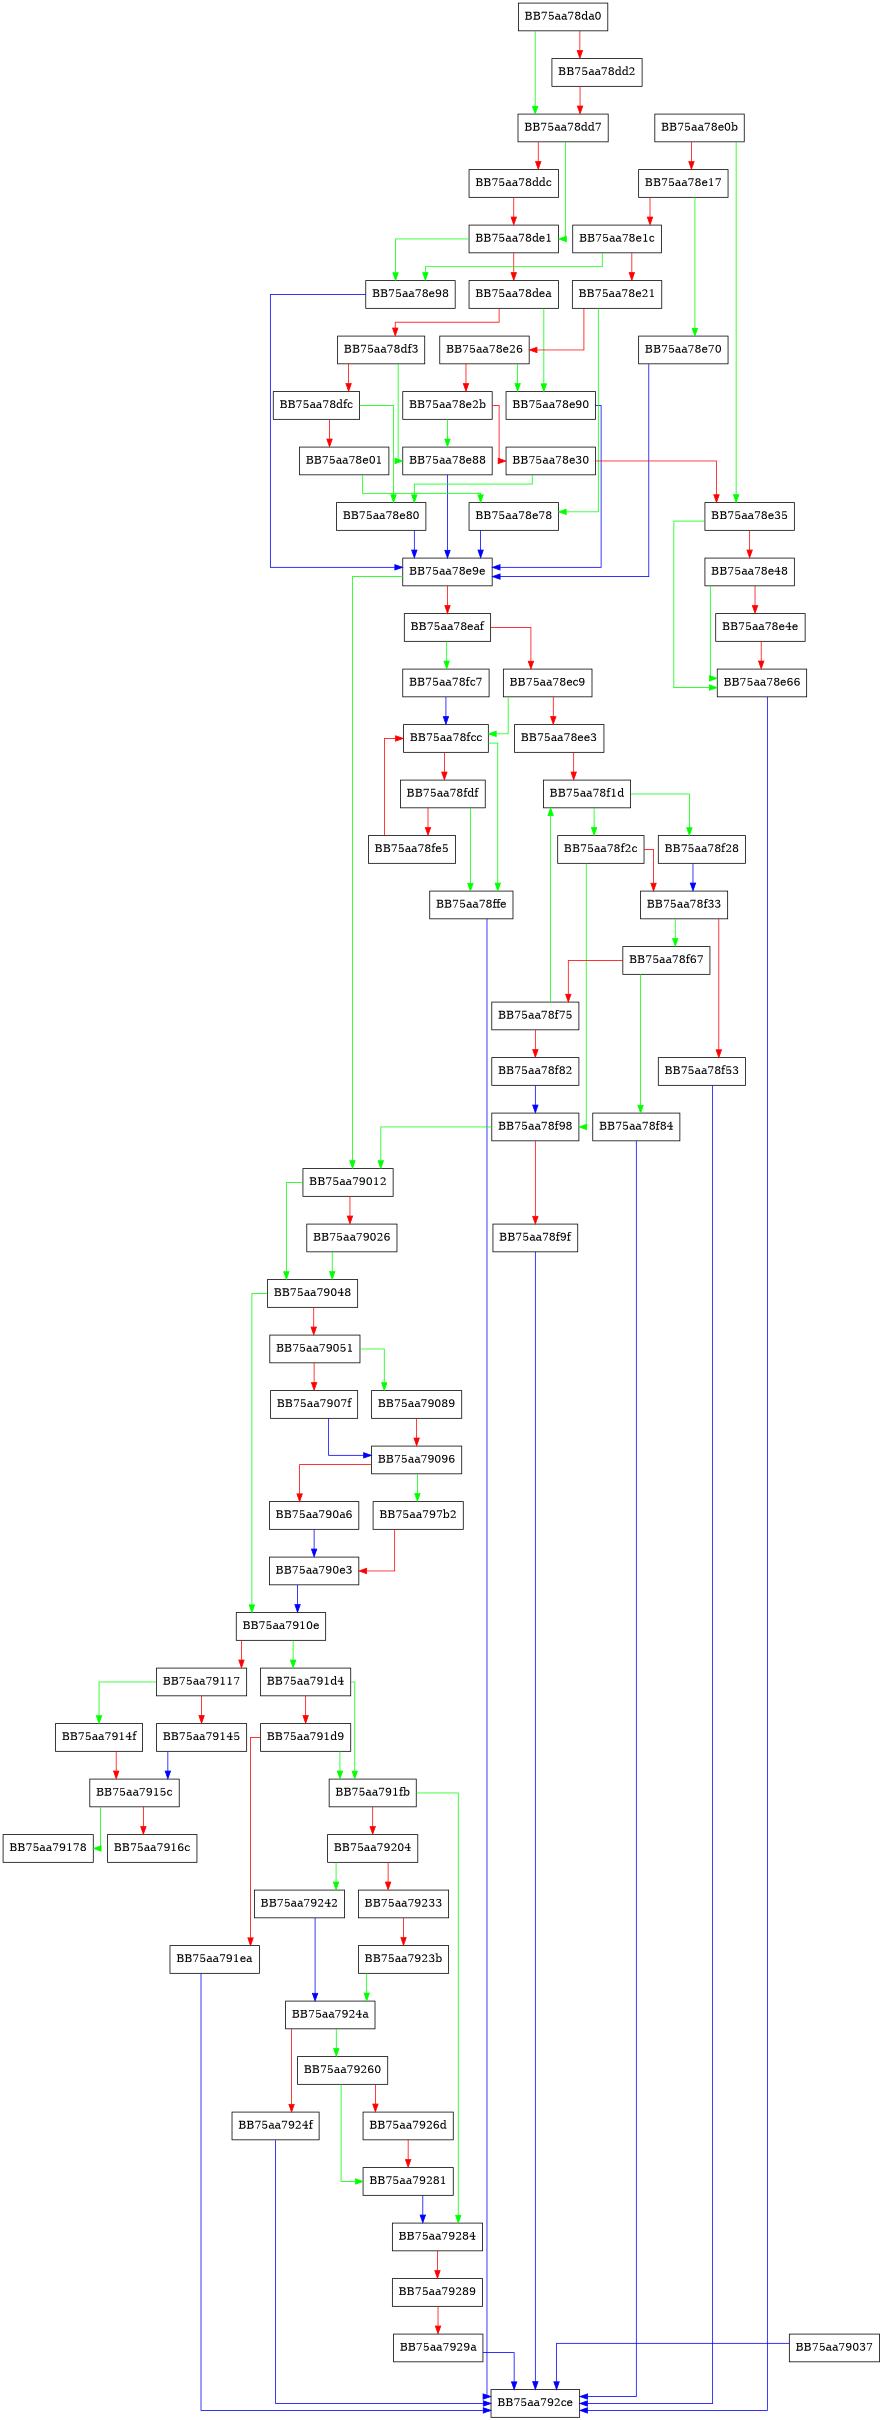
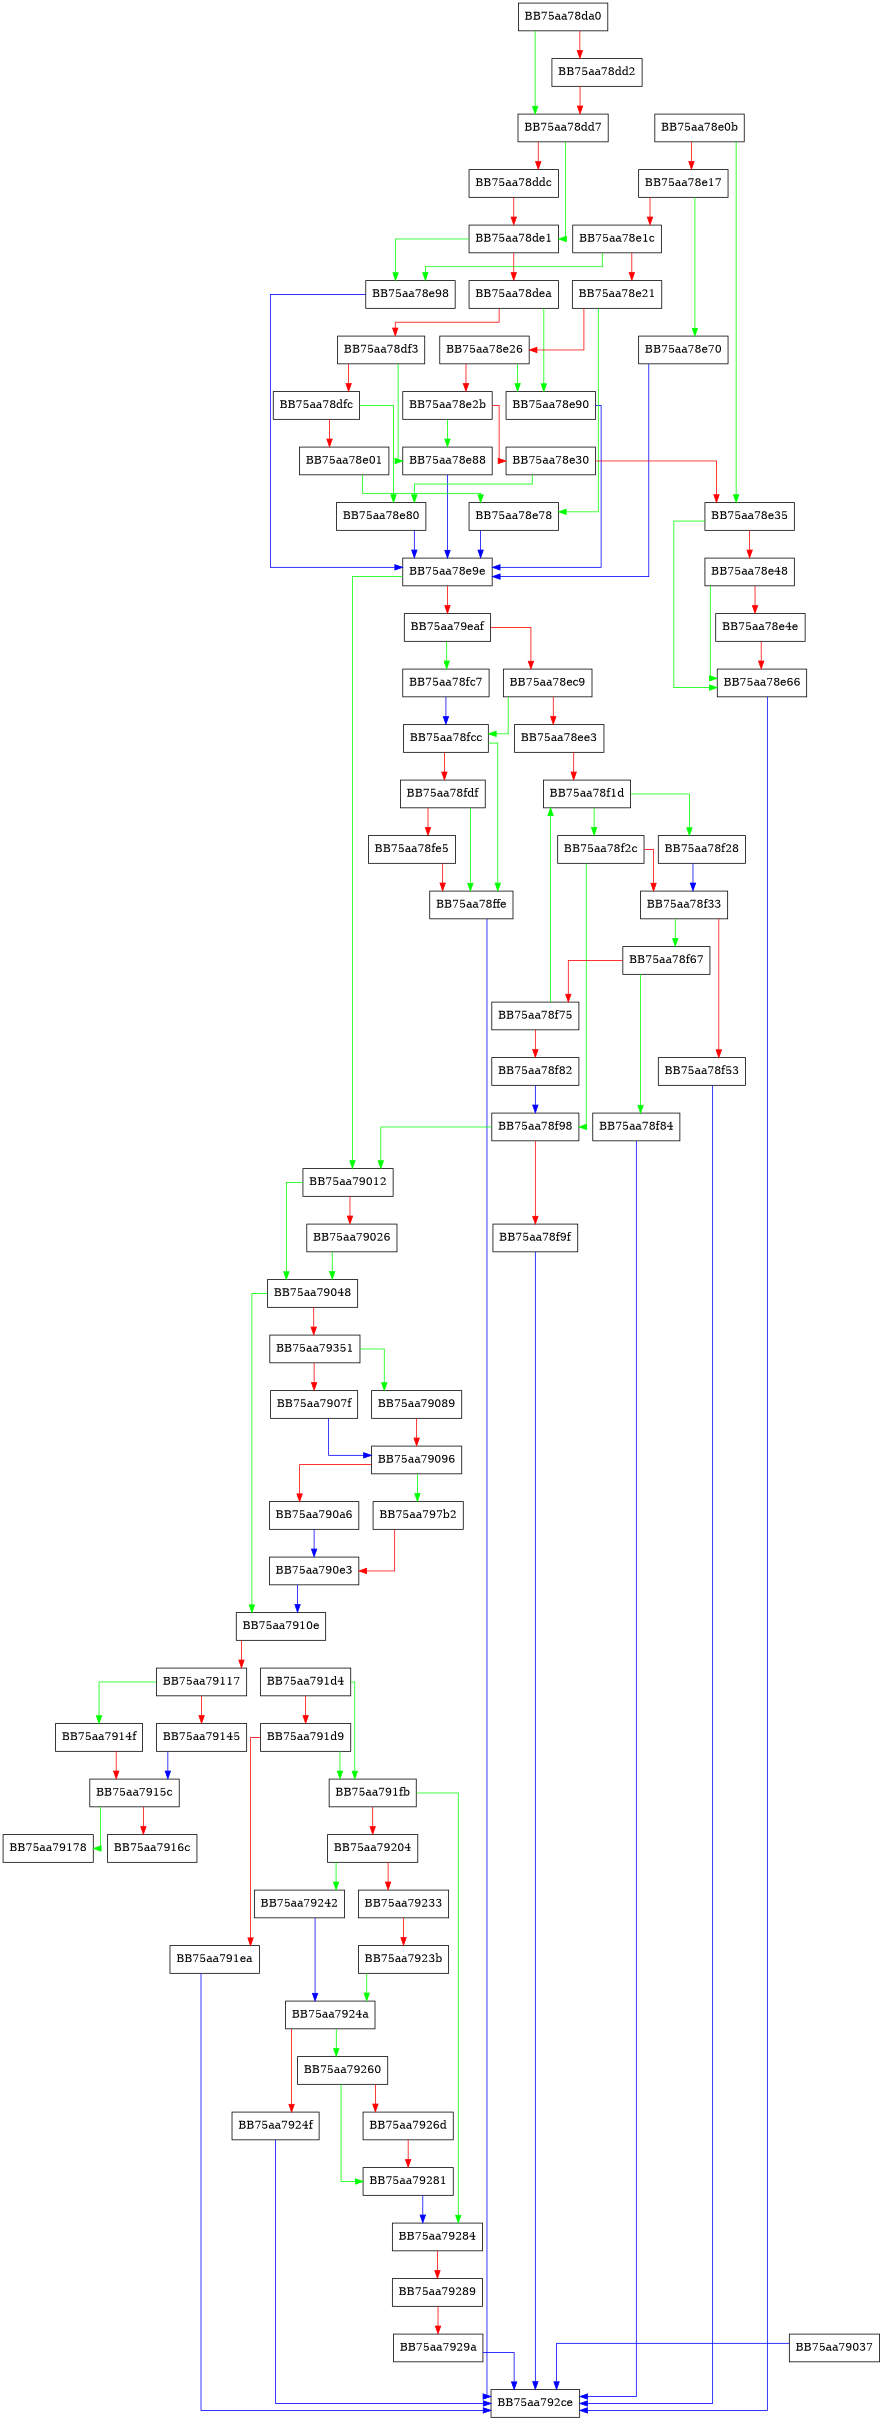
node "BB75aa78eaf": label "BB75aa78eaf" -> "BB75aa79eaf"
edge "BB75aa78fe5" -> "BB75aa78fcc": now "BB75aa78fe5" -> "BB75aa78ffe"
node "BB75aa79051": label "BB75aa79051" -> "BB75aa79351"
edge "BB75aa7910e" -> "BB75aa791d4": removed
